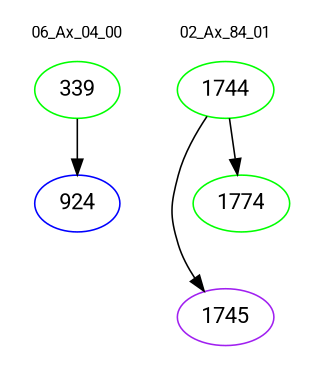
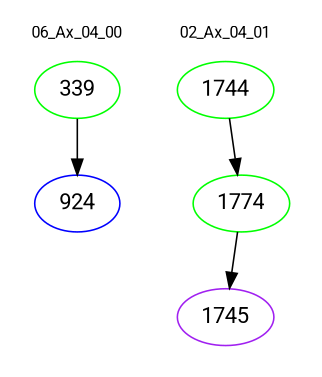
cluster "02_Ax_84_01": label "02_Ax_84_01" -> "02_Ax_04_01"
edge "1744" -> "1745": now "1774" -> "1745"
